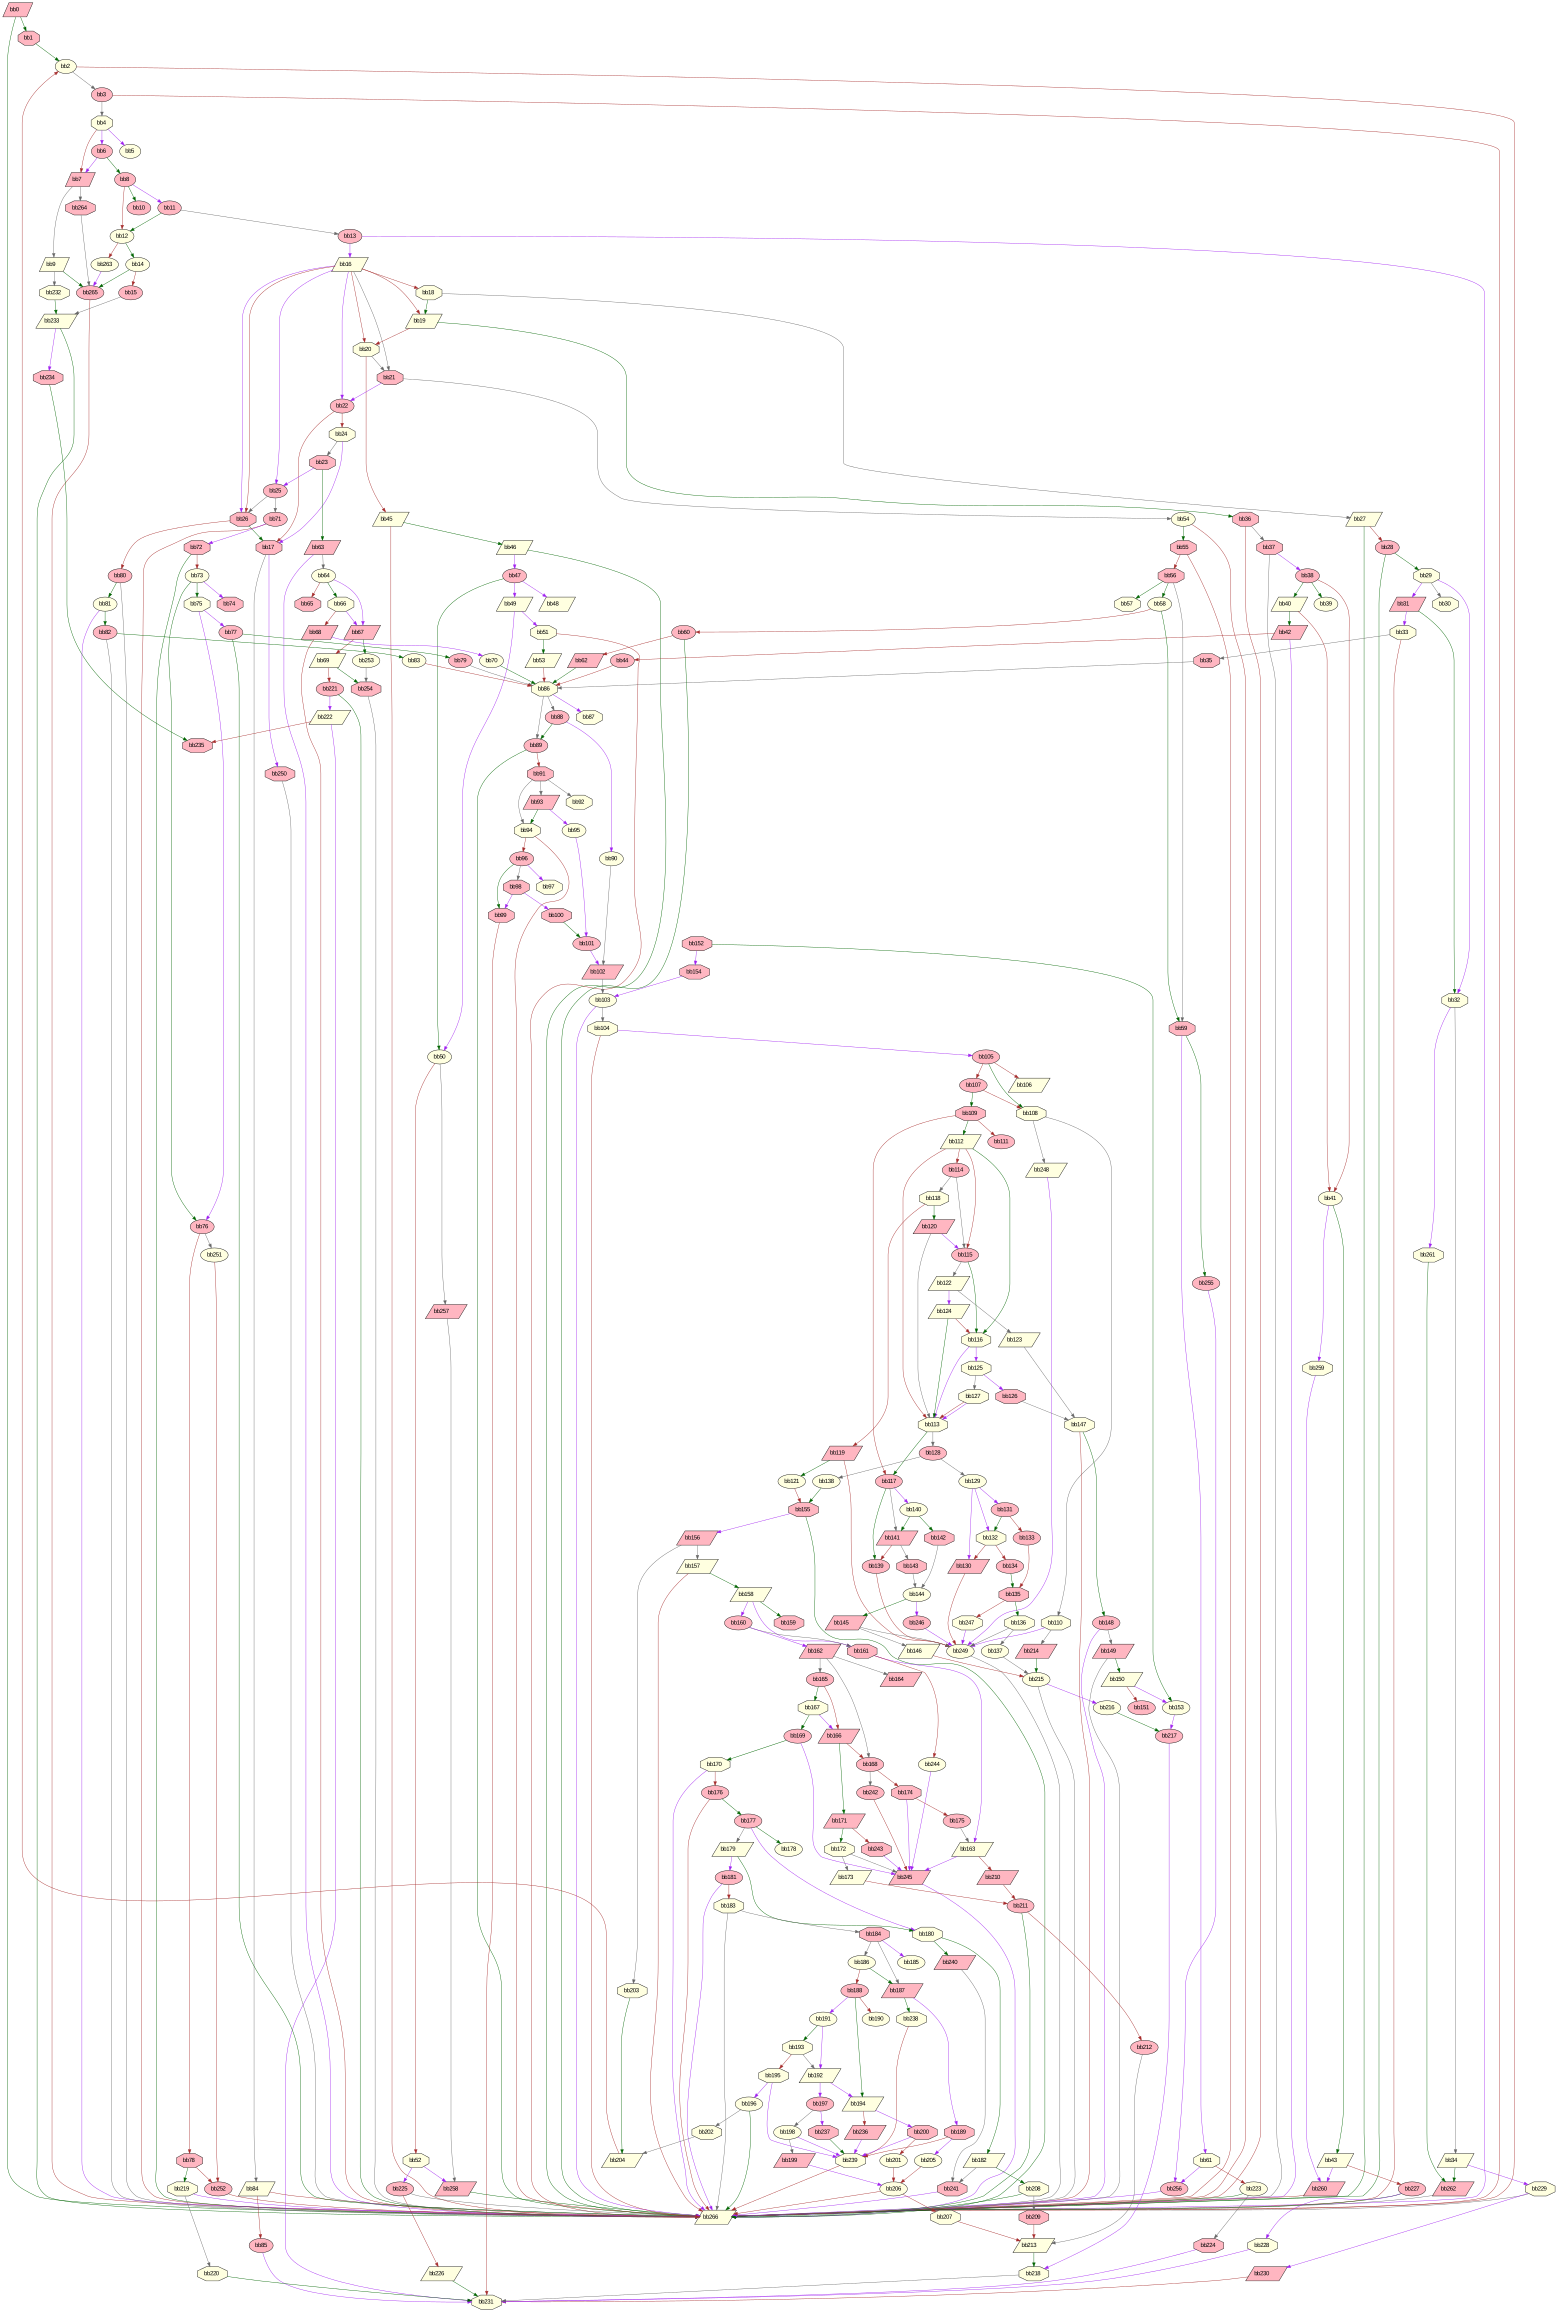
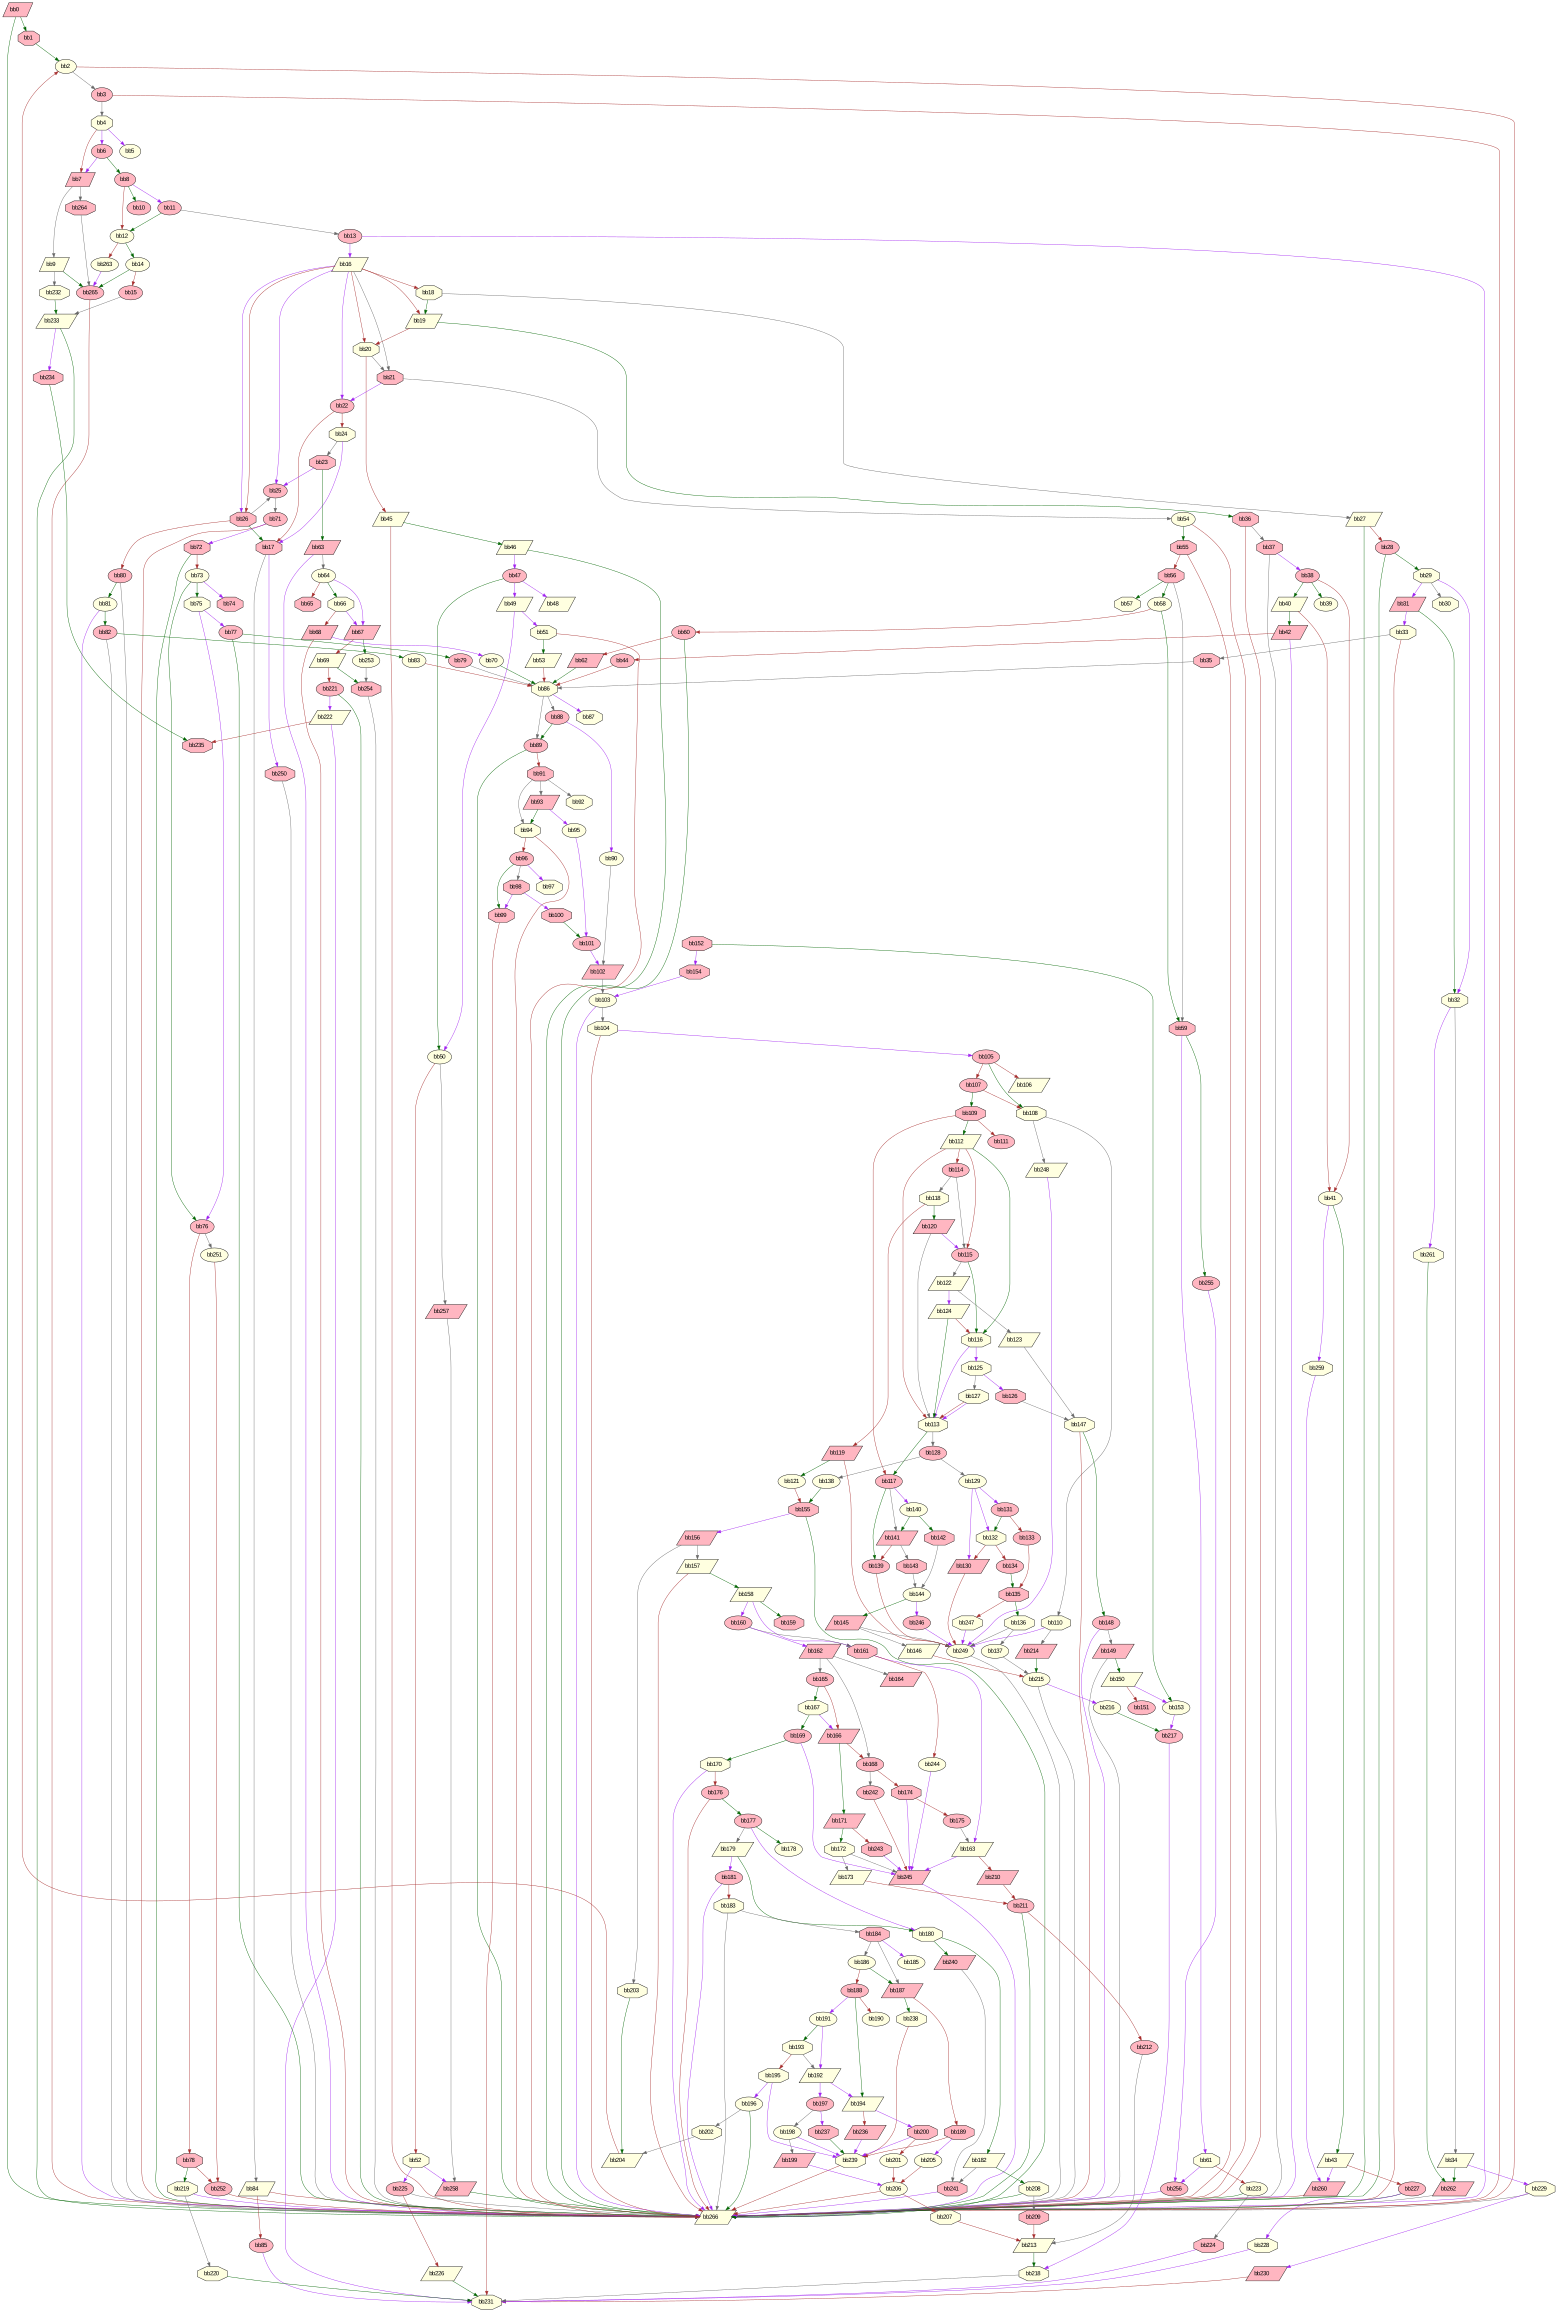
edge "bb25" -> "bb26": reversed
edge "bb187" -> "bb189": color purple -> brown
